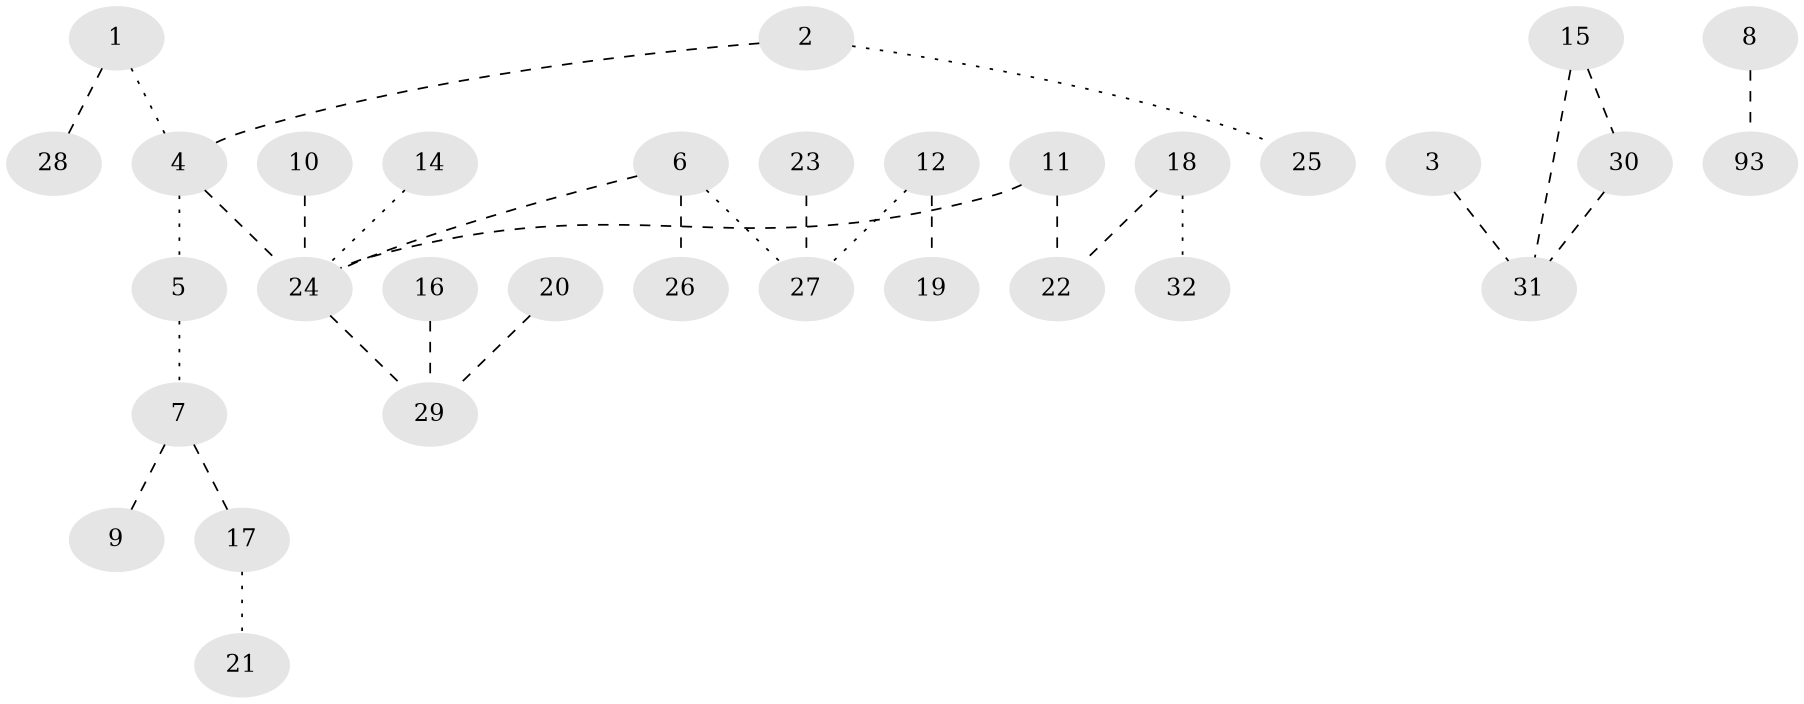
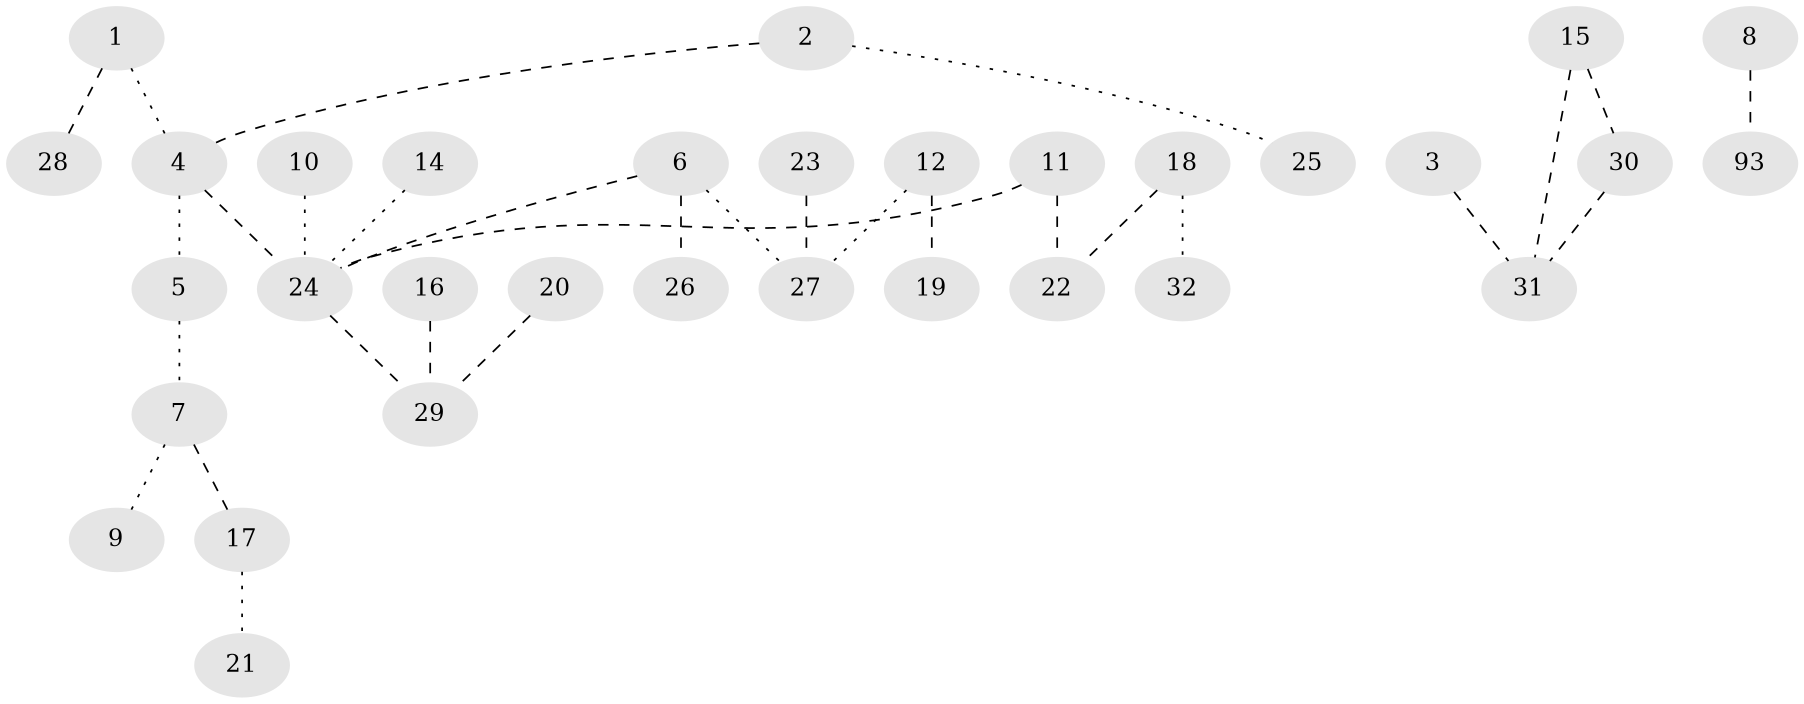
edge "10" -- "24": style dashed -> dotted
edge "7" -- "9": style dashed -> dotted
